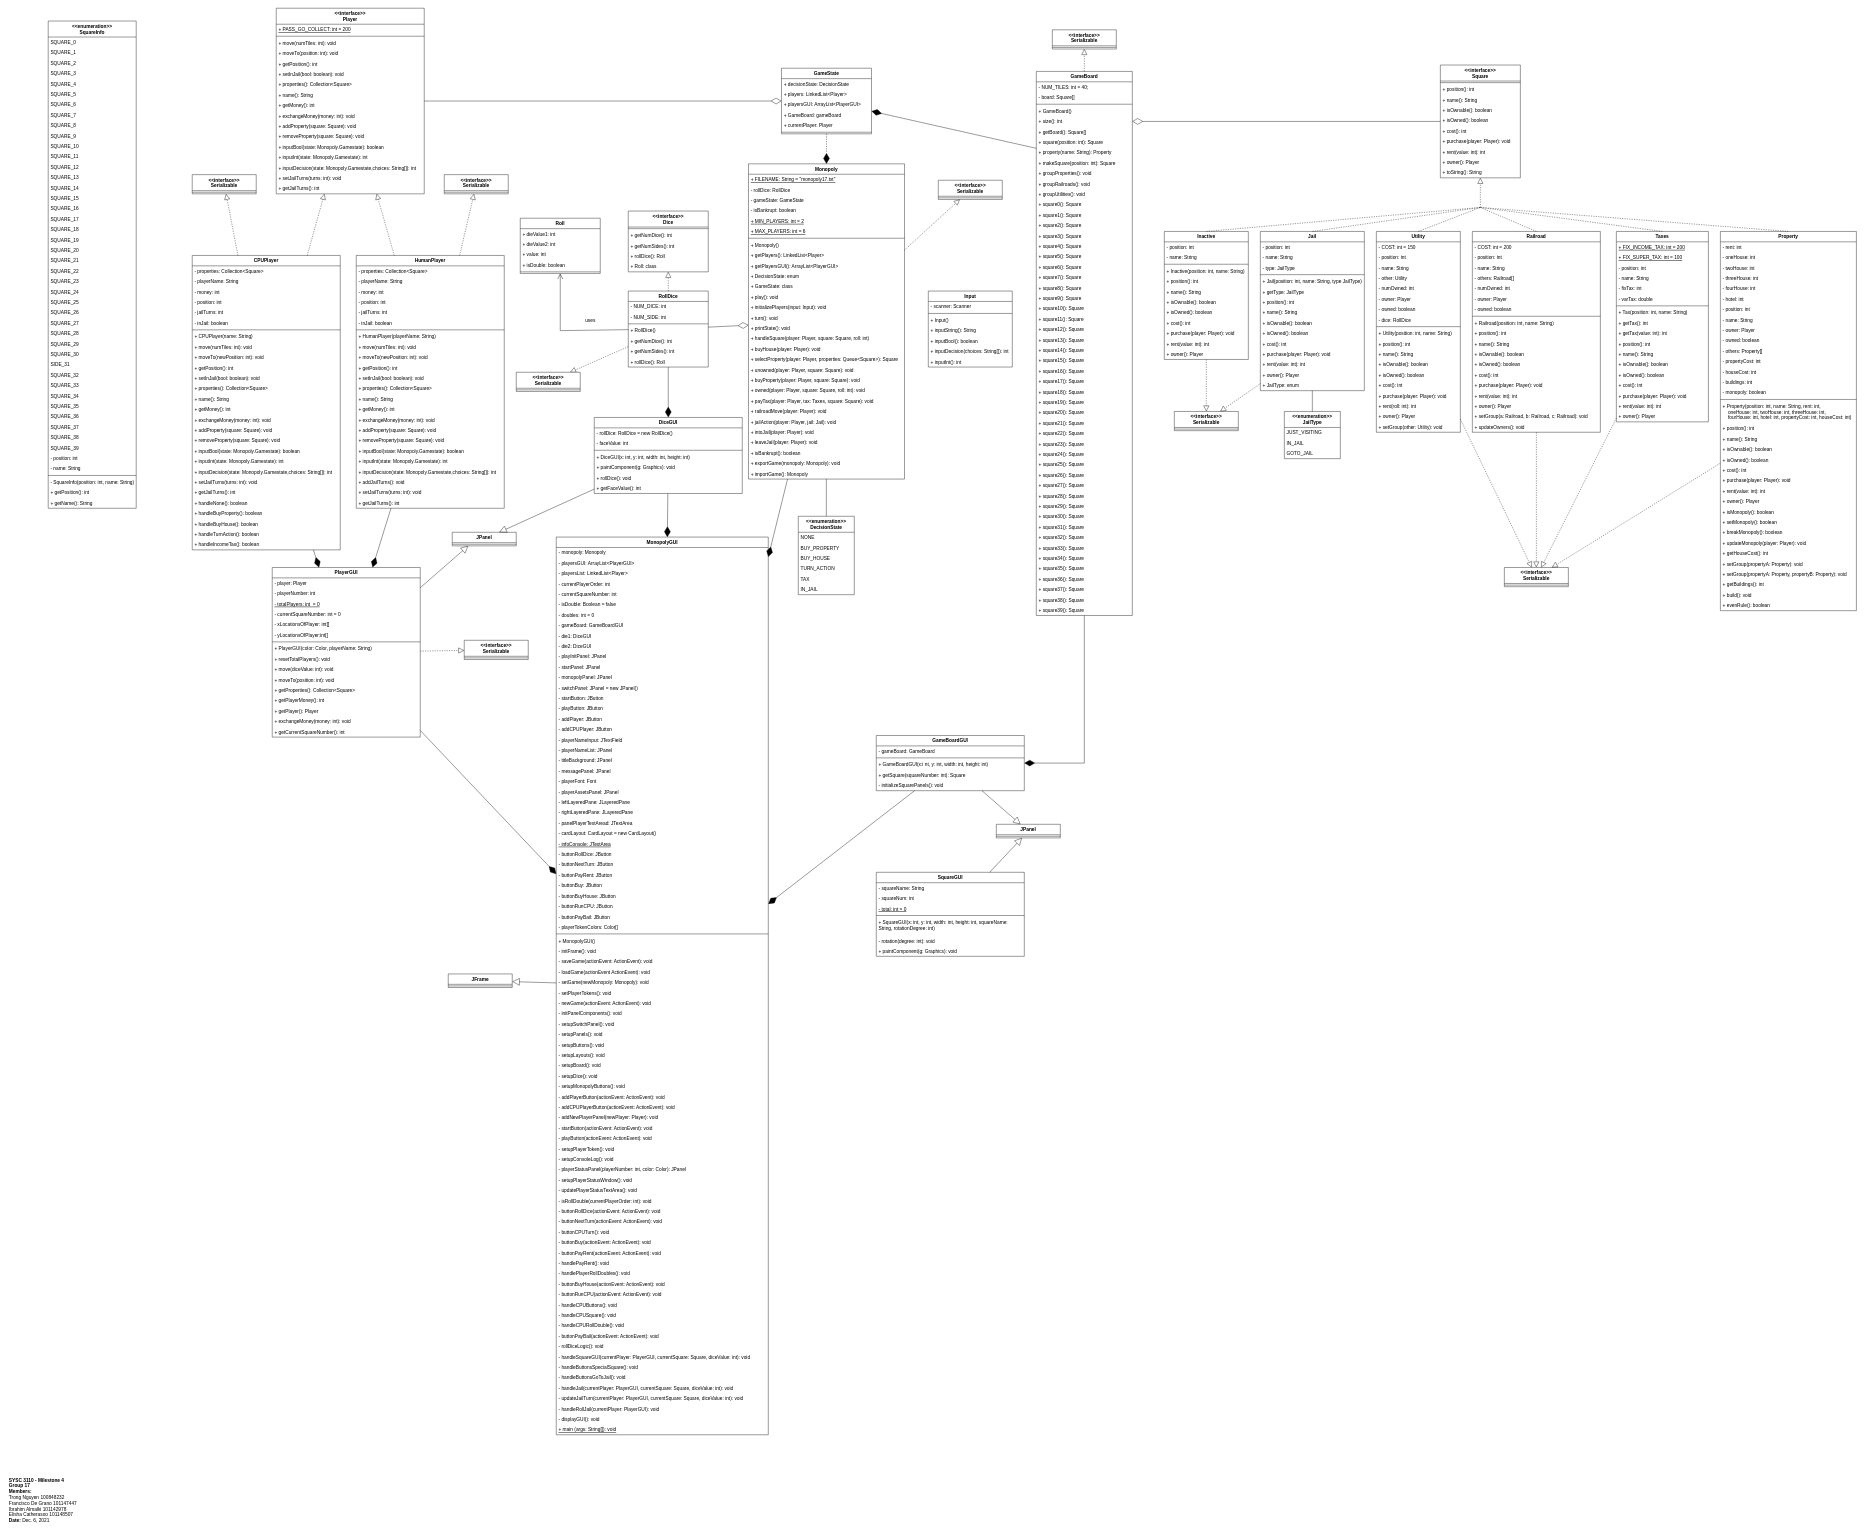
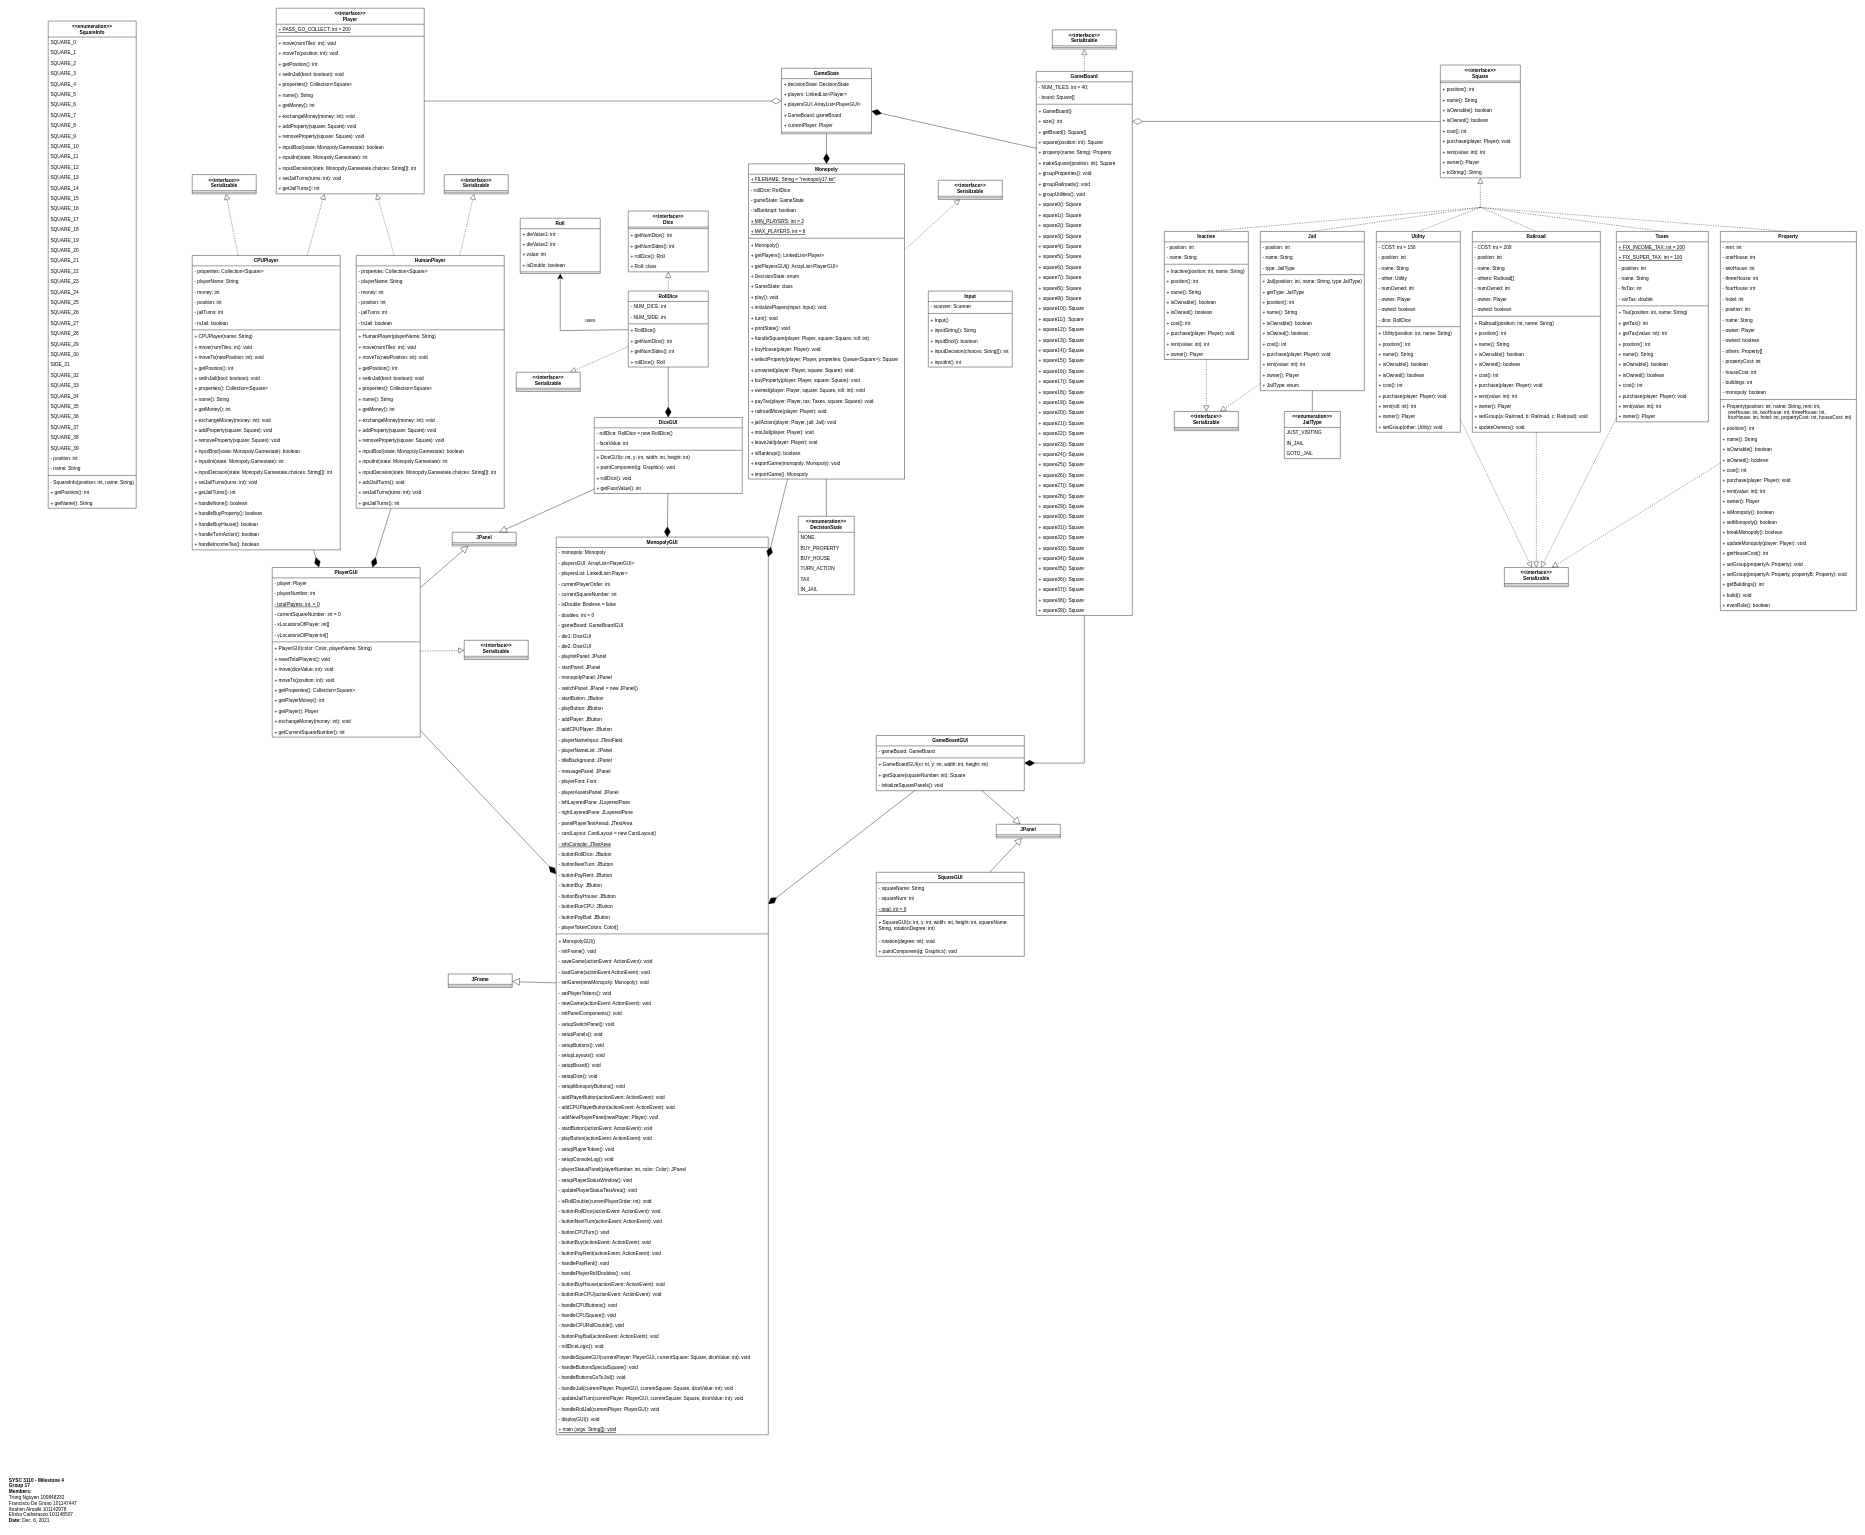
edge "GameState" -> "Monopoly": style dashed -> solid
edge "RollDice" -> "Roll": arrowhead open -> classic
edge "RollDice" -> "Monopoly": removed
